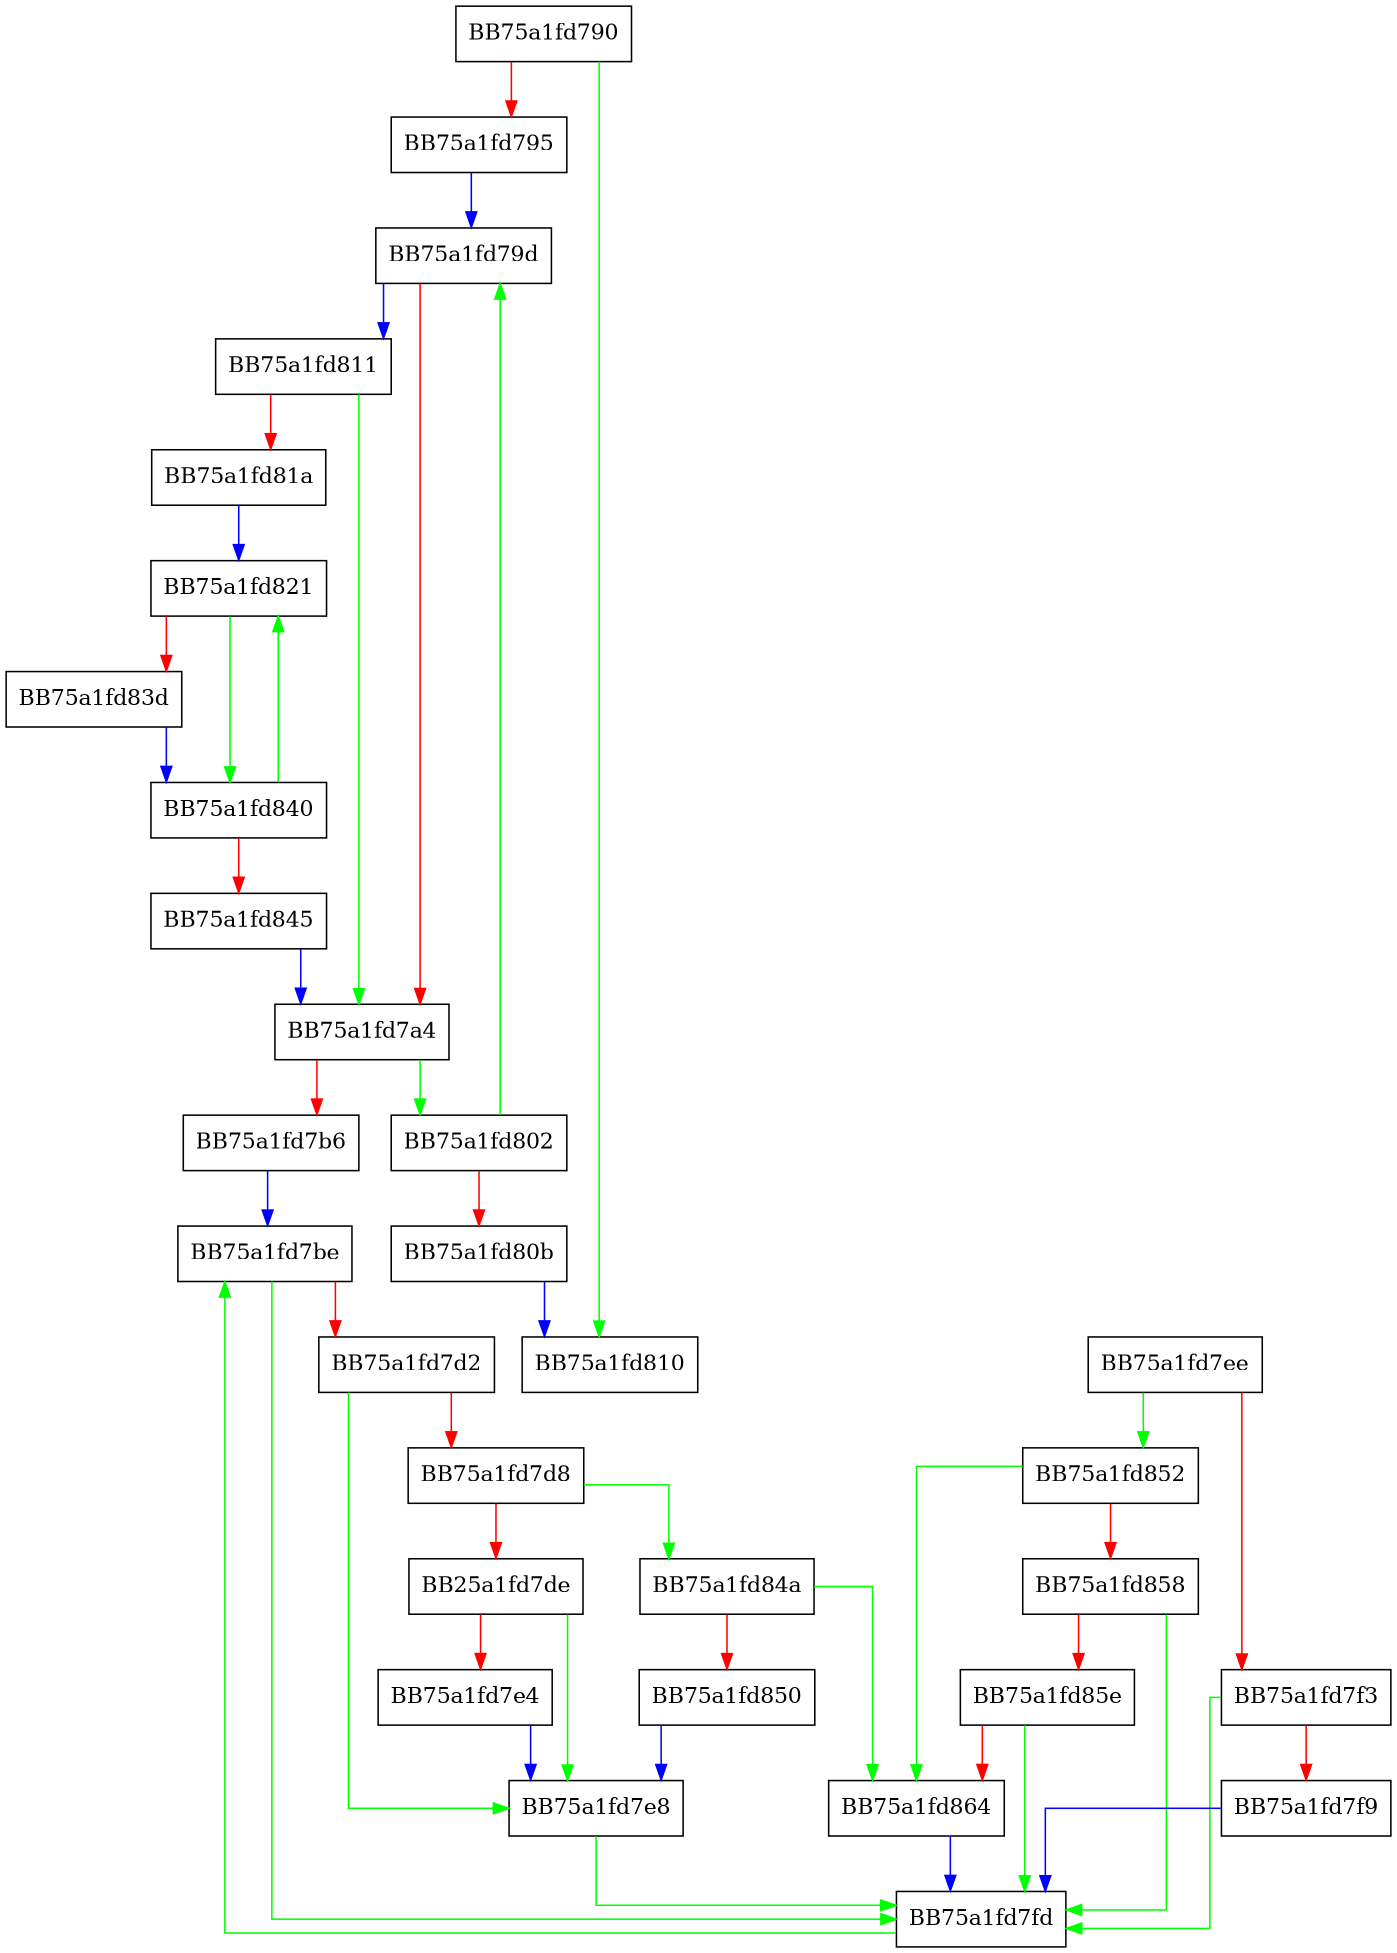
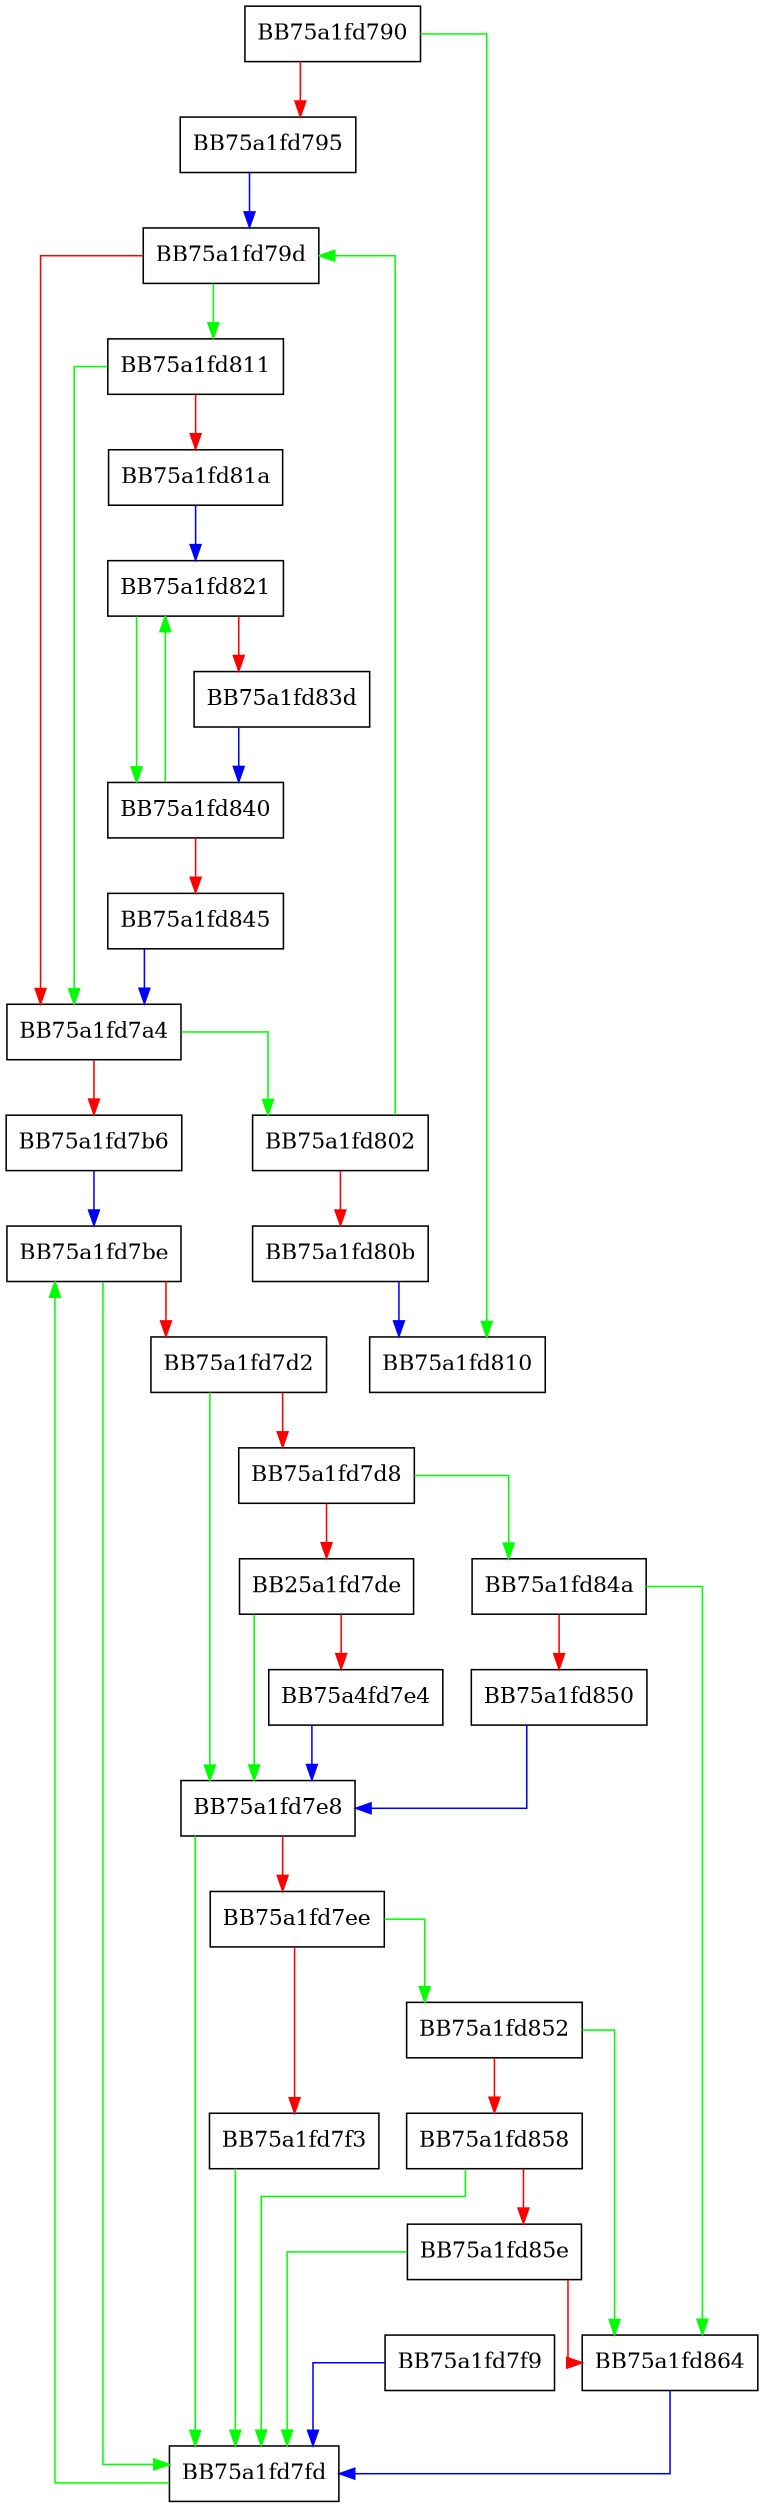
edge "BB75a1fd79d" -> "BB75a1fd811": color blue -> green
node "BB75a1fd7e4": label "BB75a1fd7e4" -> "BB75a4fd7e4"
edge "BB75a1fd7f3" -> "BB75a1fd7f9": removed
edge "BB75a1fd7e8" -> "BB75a1fd7ee": added
